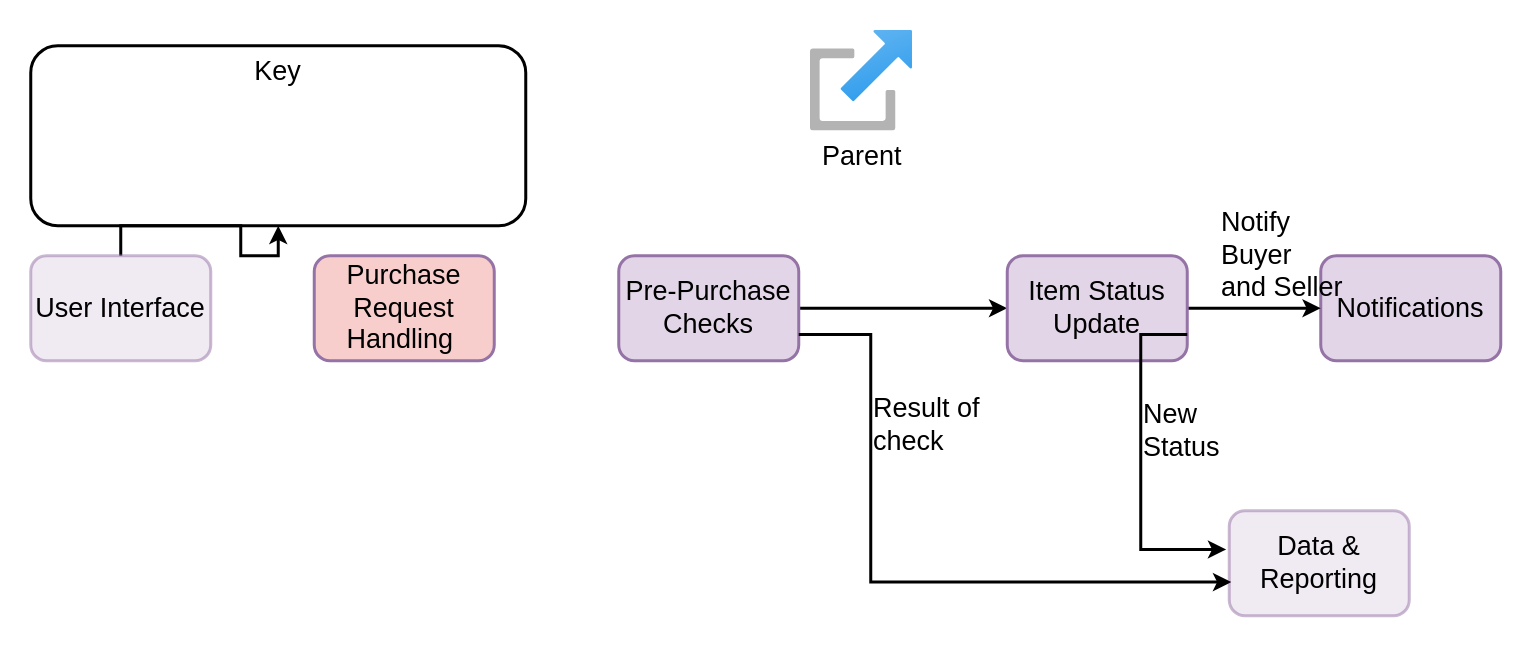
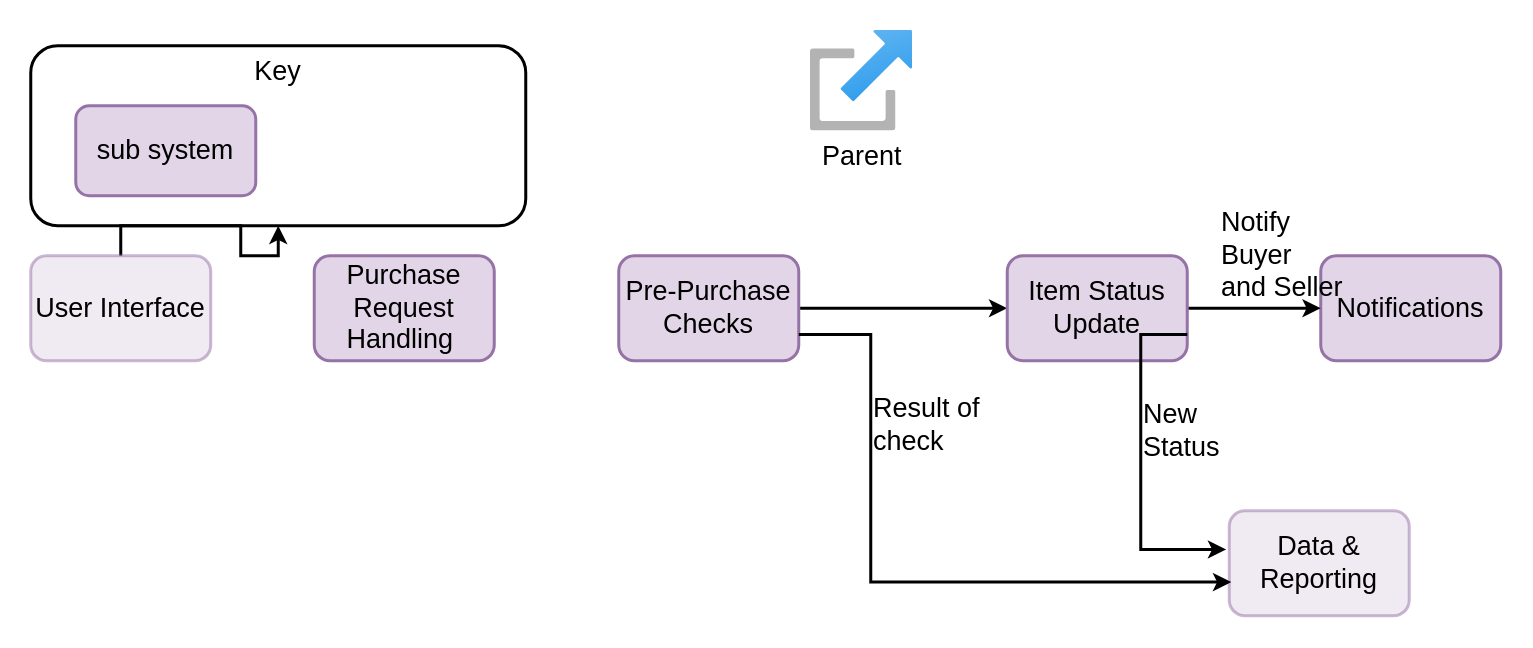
node "sub system": added
node "Purchase Request Handling": fillcolor #f8cecc -> #e1d5e7
